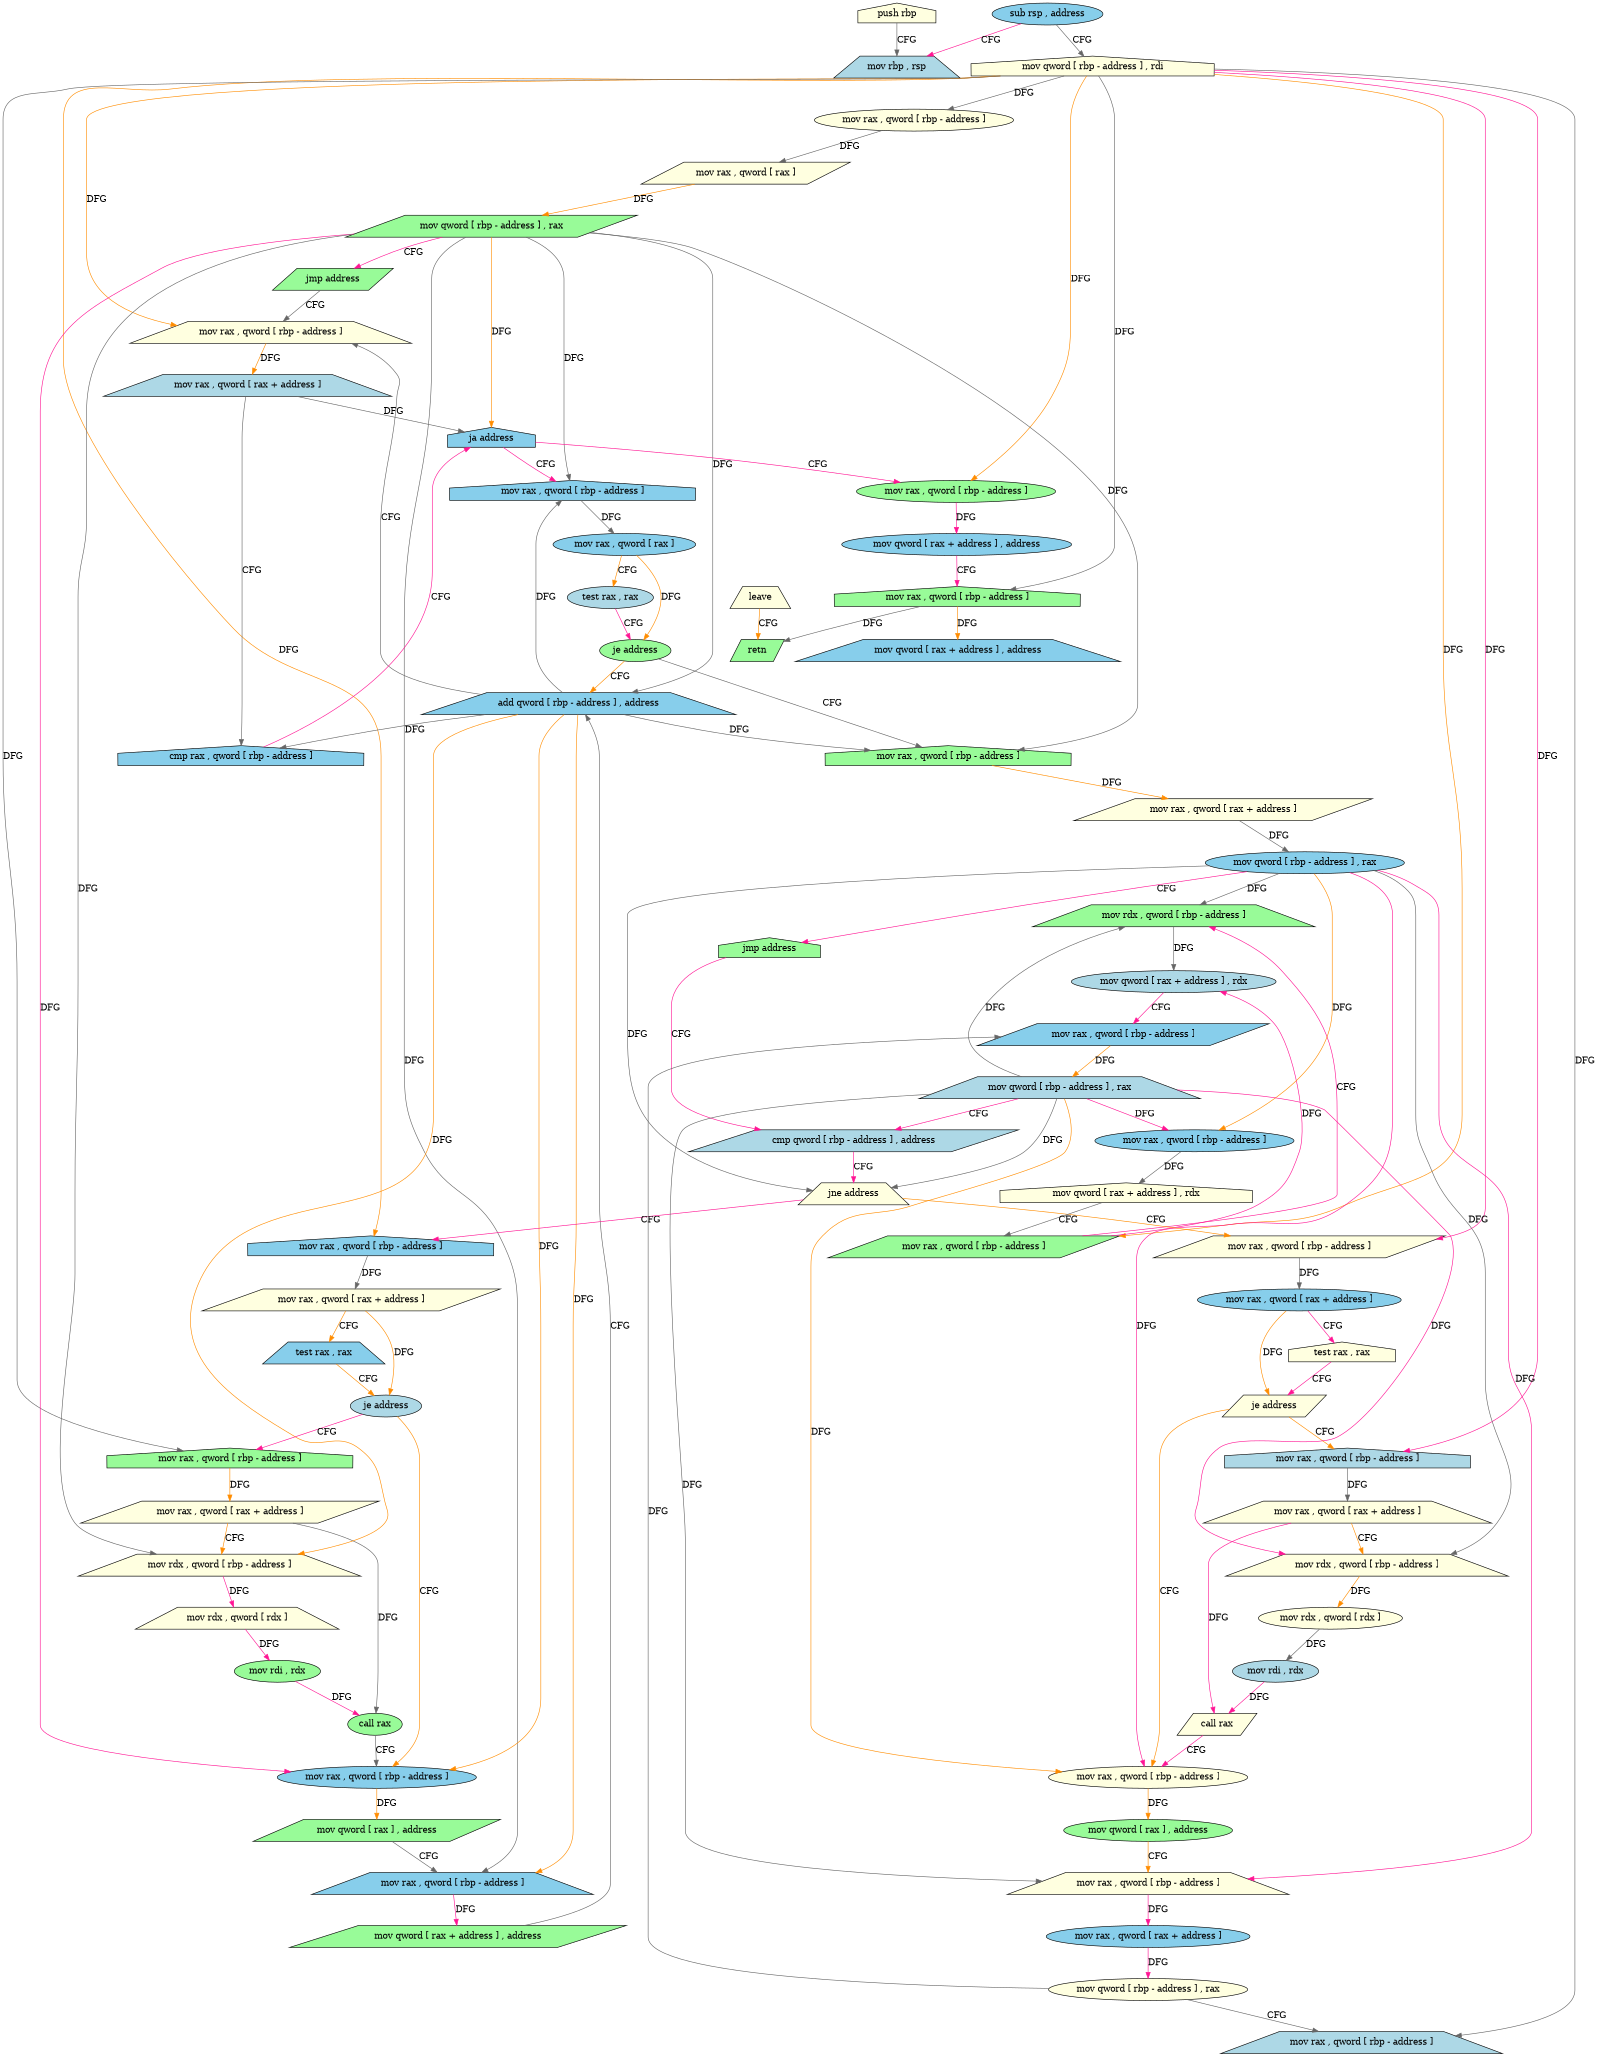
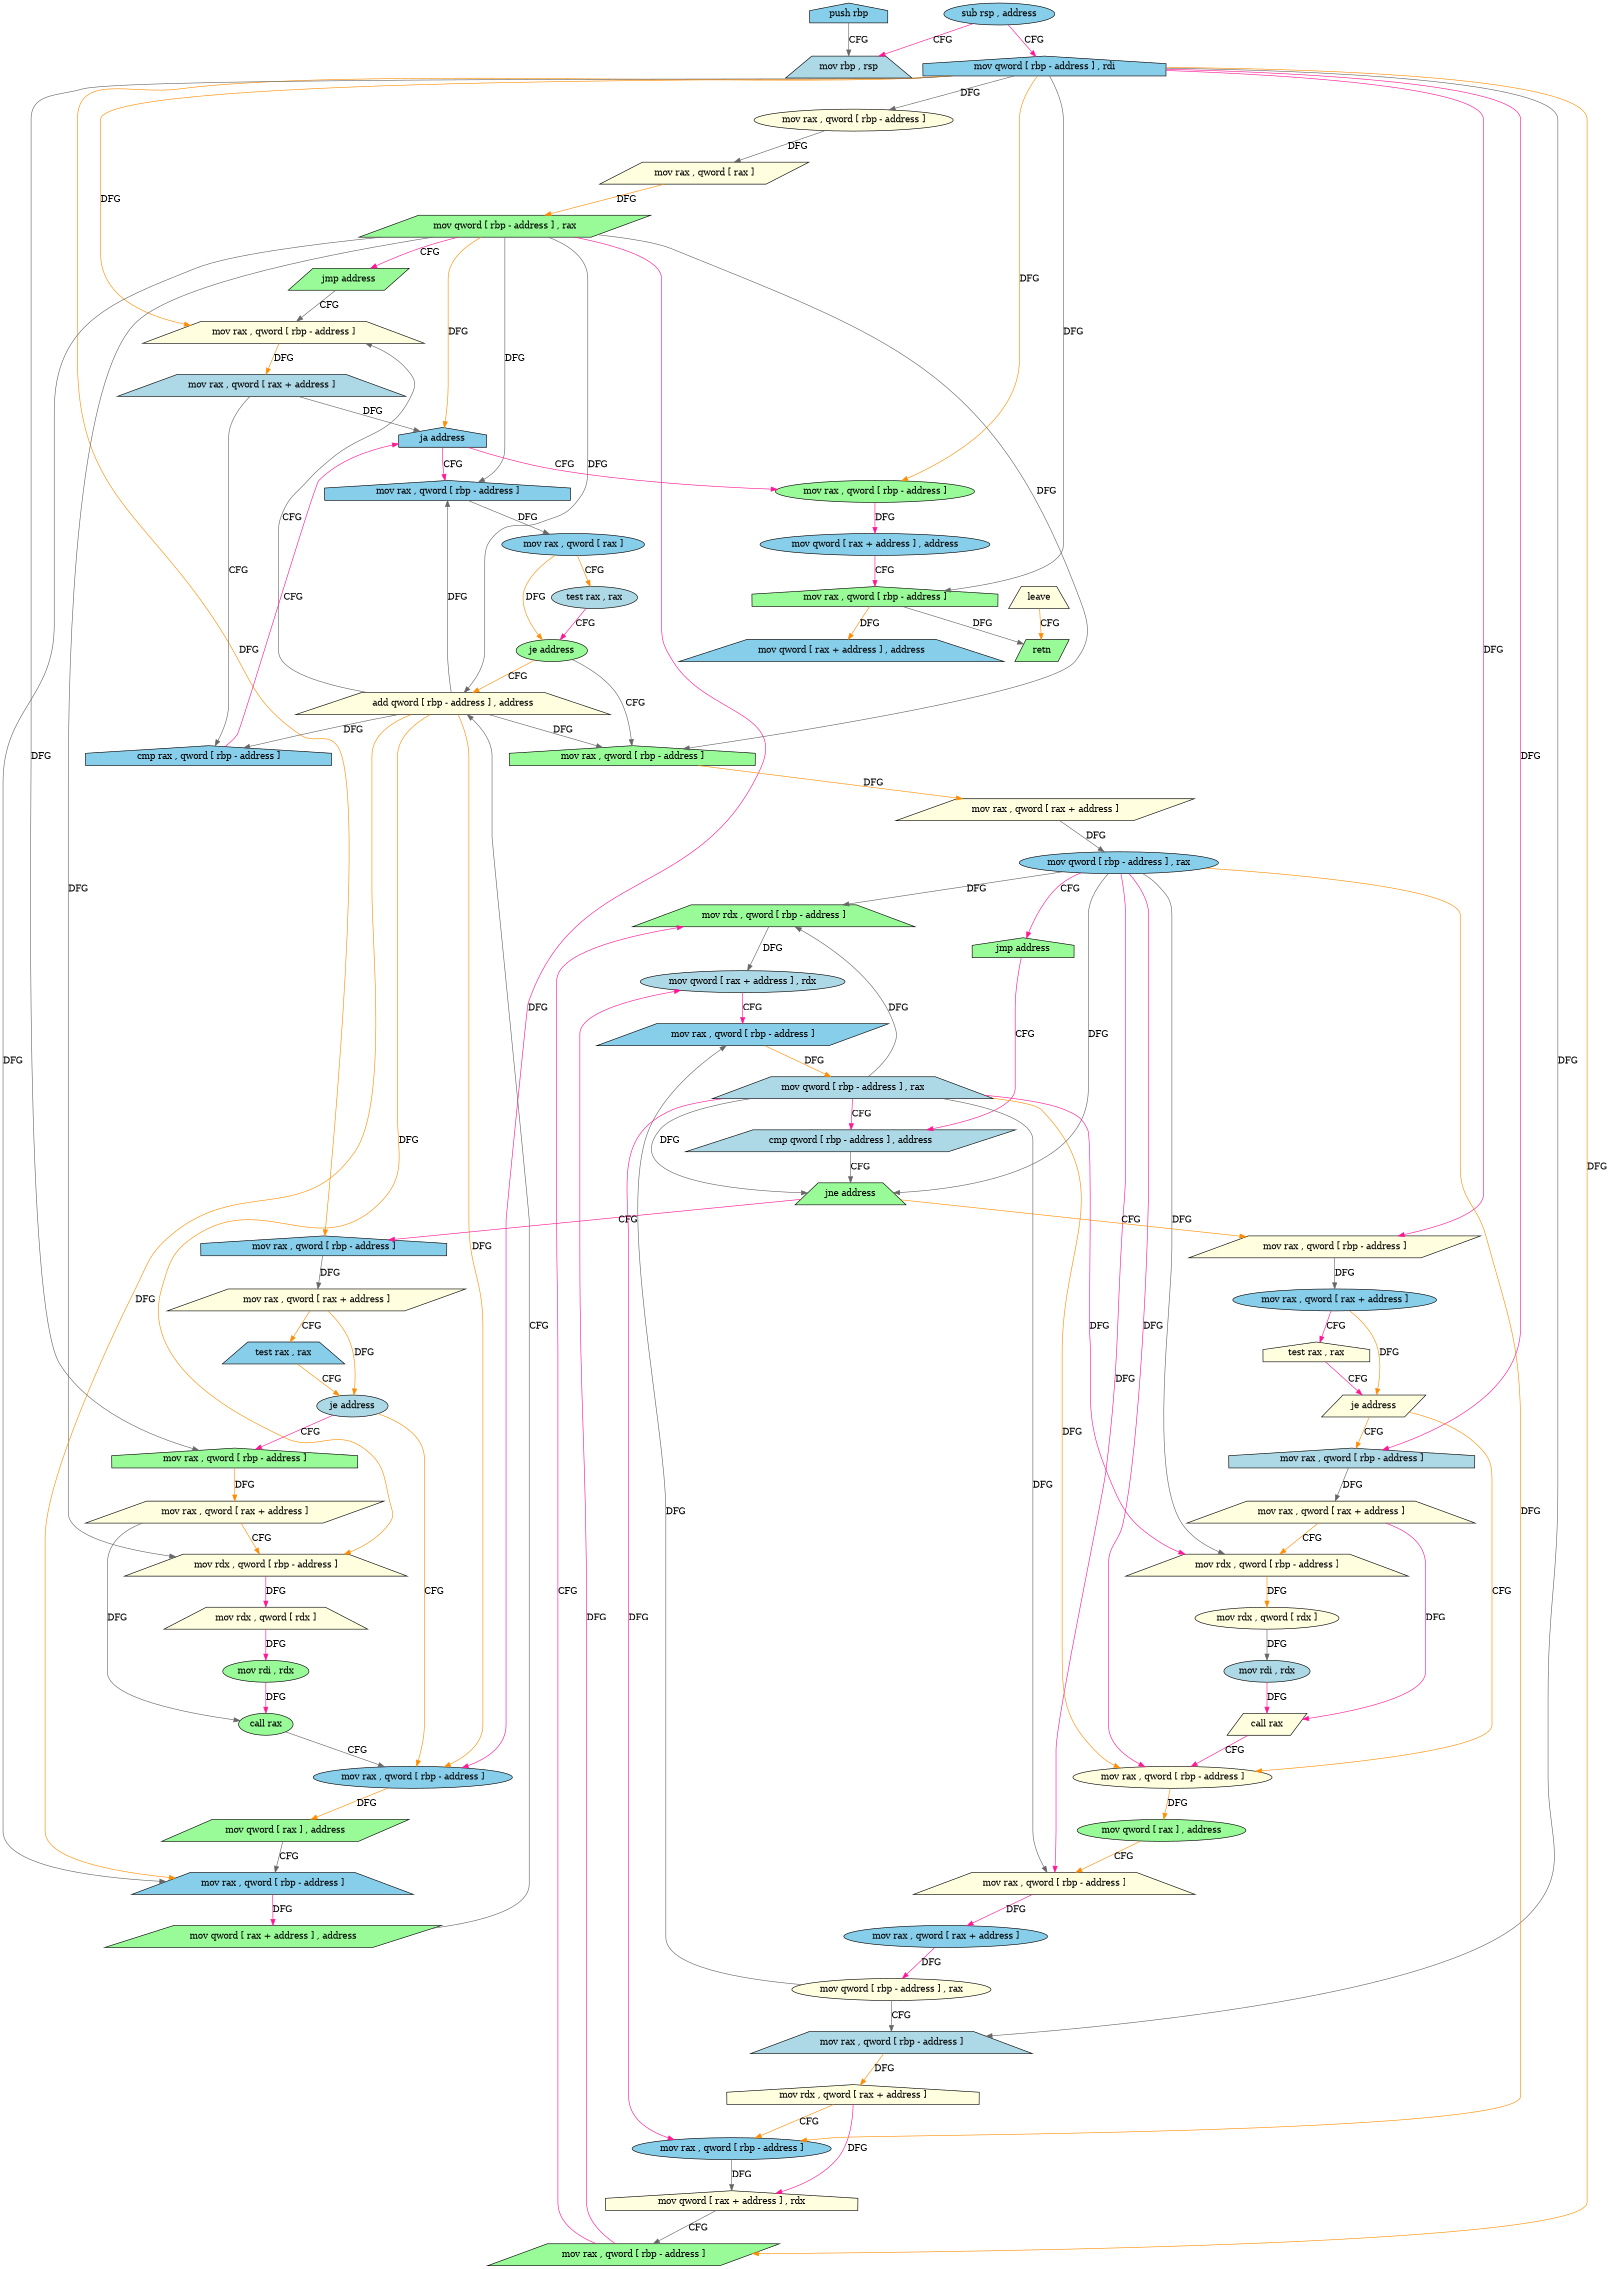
node "push rbp": fillcolor lightyellow -> skyblue
edge "sub rsp , address" -> "mov qword [ rbp - address ] , rdi": color gray40 -> deeppink
node "mov qword [ rbp - address ] , rdi": fillcolor lightyellow -> skyblue
node "add qword [ rbp - address ] , address": fillcolor skyblue -> lightyellow
edge "cmp qword [ rbp - address ] , address" -> "jne address": color deeppink -> gray40
node "jne address": fillcolor lightyellow -> palegreen
node "mov rdx , qword [ rax + address ]": added
